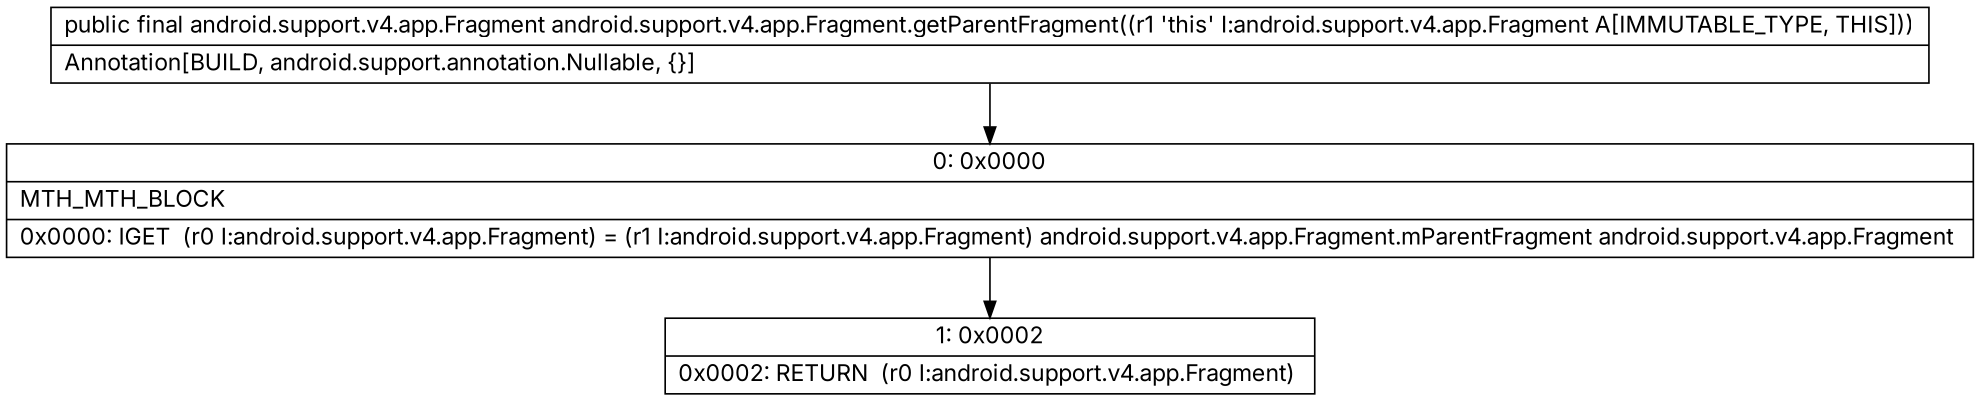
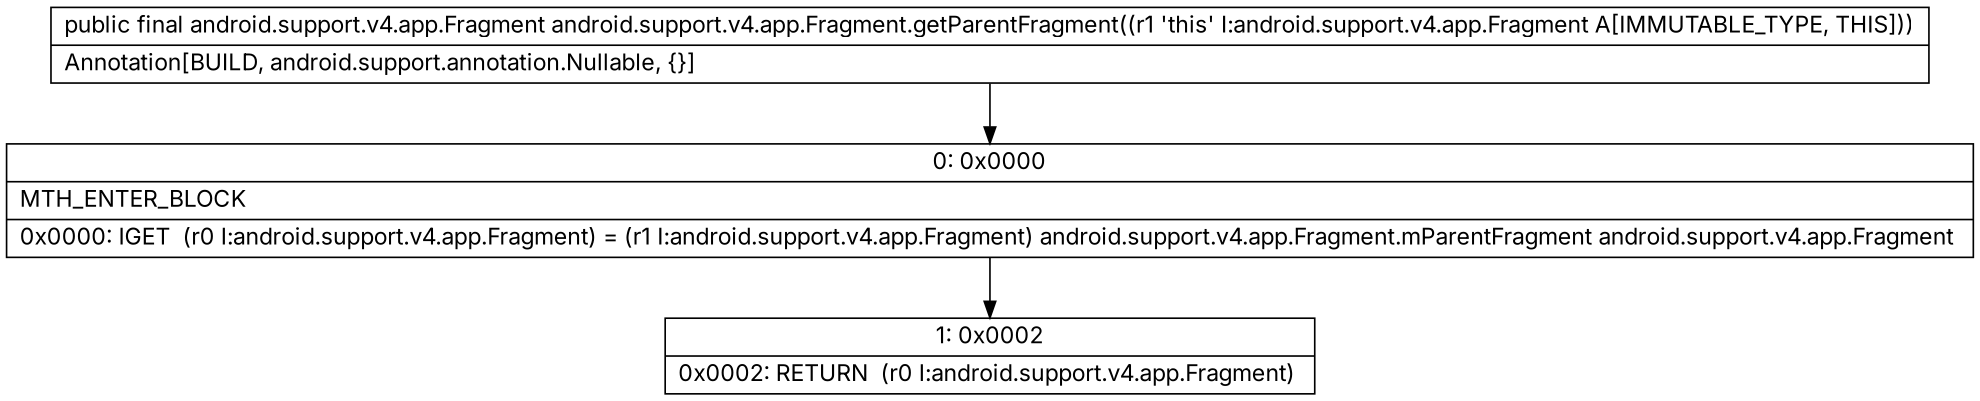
node "0: 0x0000": text "MTH_MTH_BLOCK" -> "MTH_ENTER_BLOCK"
